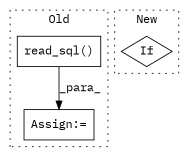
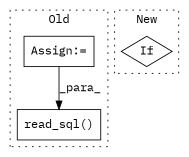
edge "read_sql()" -> "Assign:=": reversed
